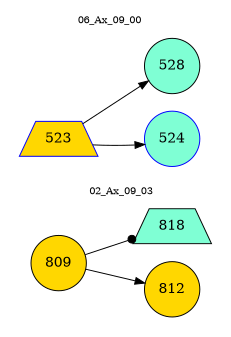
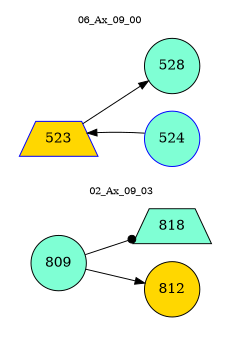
edge "523" -> "524": reversed
node "809": fillcolor gold -> aquamarine
